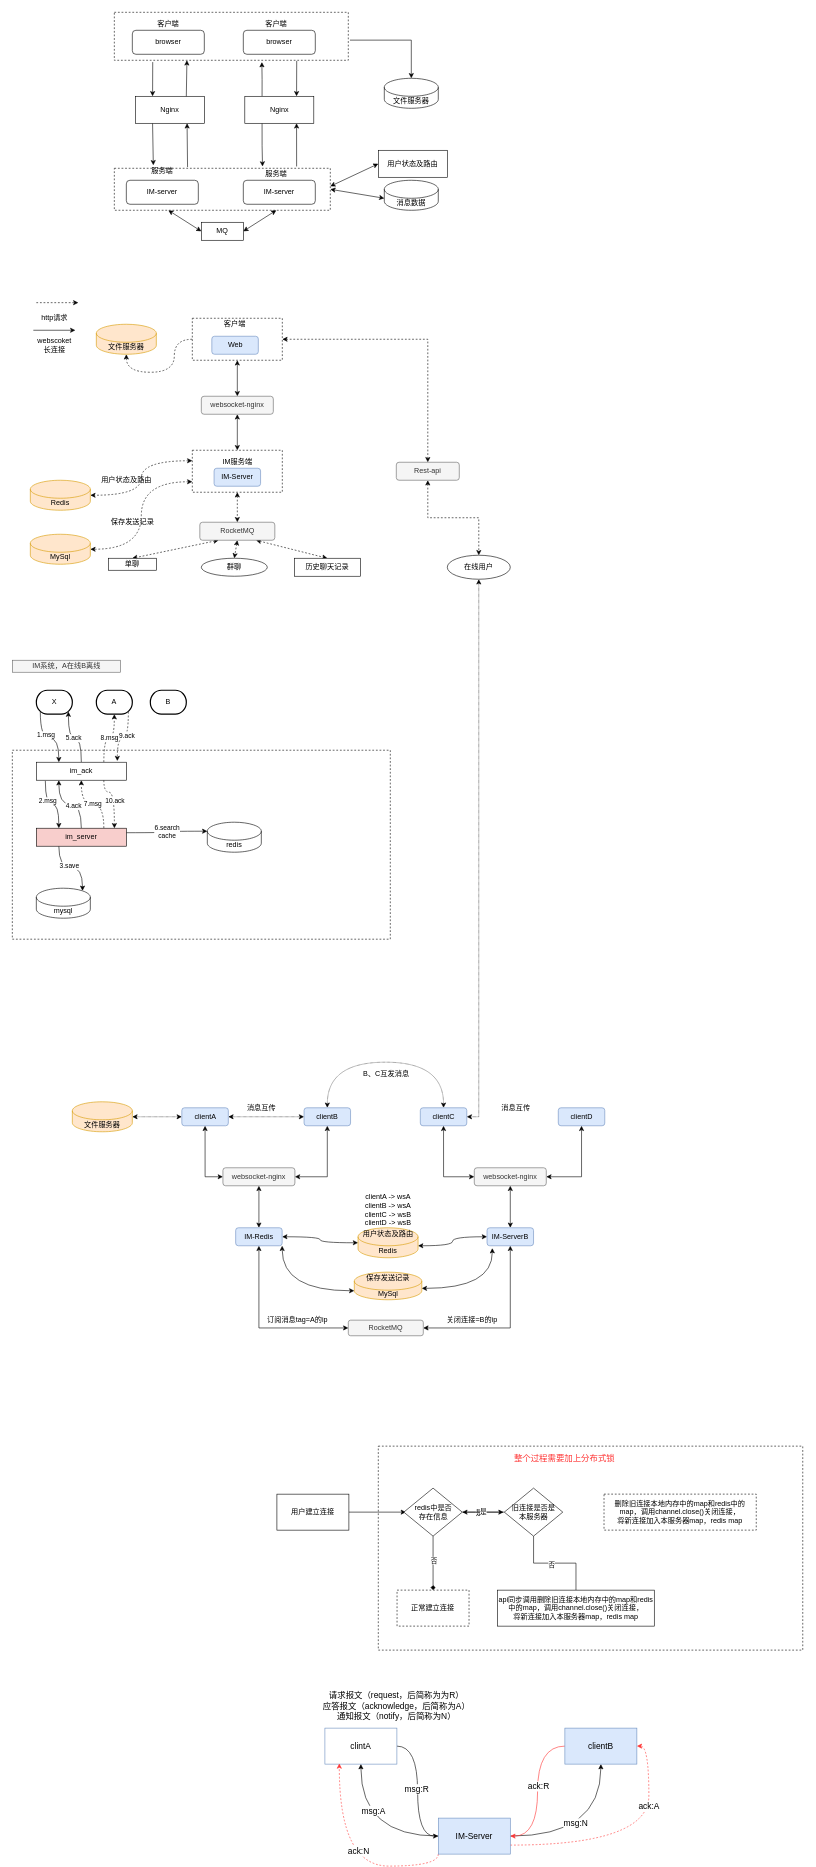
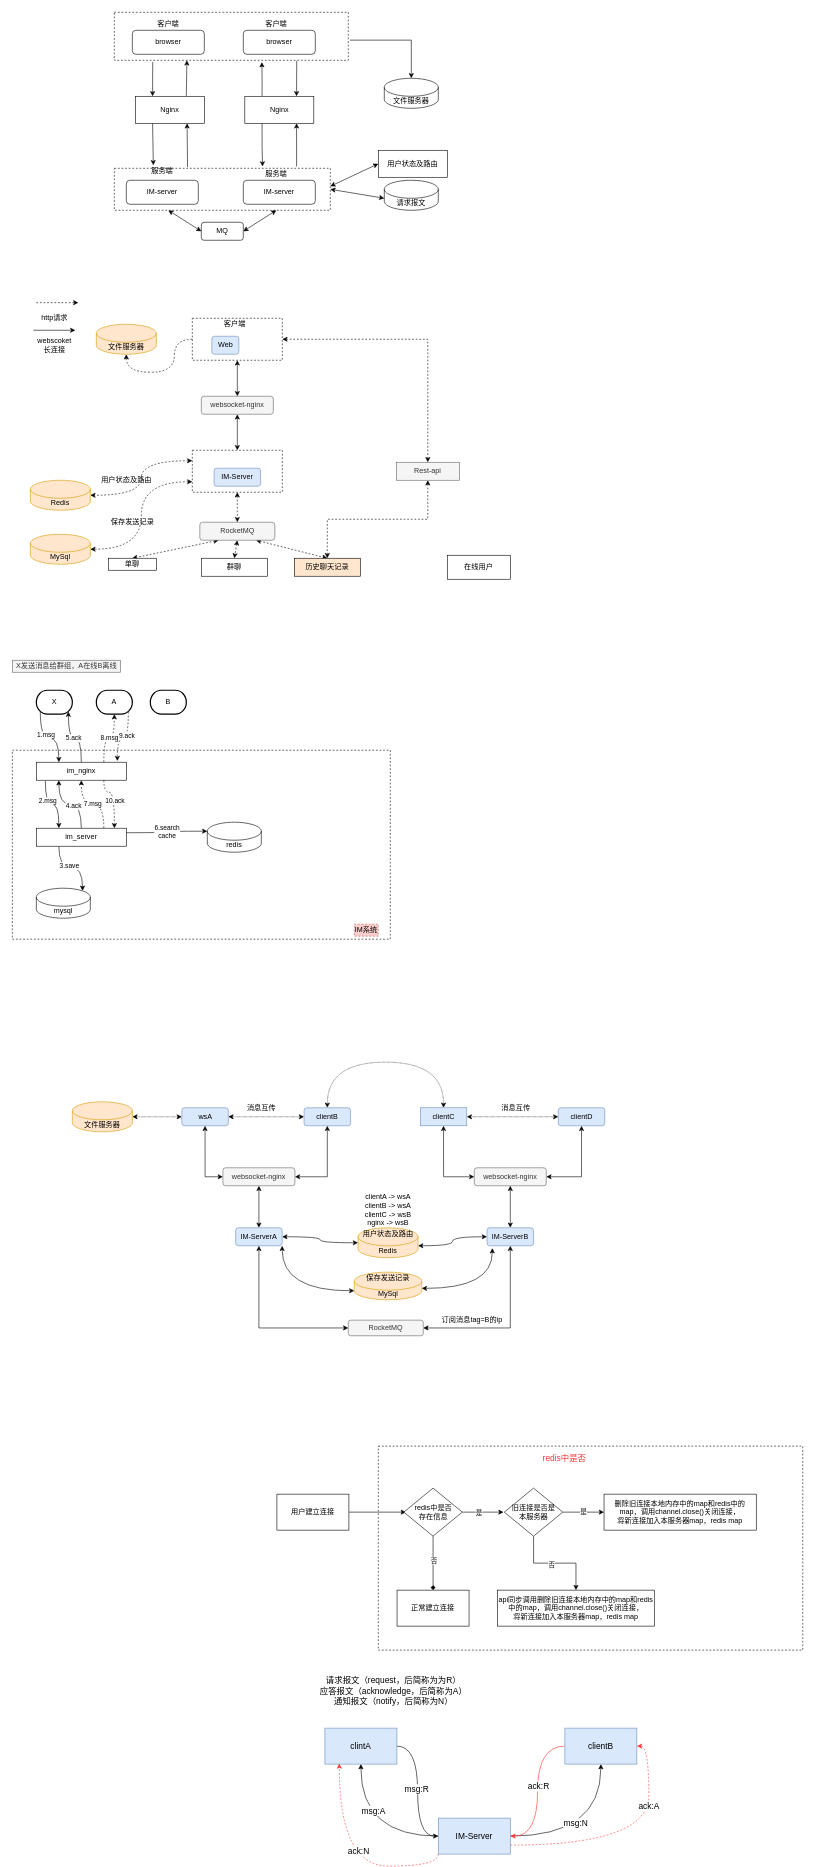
node "消息数据": label "消息数据" -> "请求报文"
node "MQ": shape rectangle -> rounded rectangle
node "Web": size 47x18 -> 27x18
node "IM服务端": removed
node "Rest-api": shape rounded rectangle -> rectangle
edge "Rest-api" -- "在线用户": now "Rest-api" -- "历史聊天记录"
node "群聊": shape ellipse -> rectangle
node "历史聊天记录": fillcolor #ffffff -> #ffe6cc
node "在线用户": shape ellipse -> rectangle
edge "在线用户" -- "clientC": now "clientD" -- "clientC"
node "IM系统，A在线B离线": label "IM系统，A在线B离线" -> "X发送消息给群组，A在线B离线"
node "im_ack": label "im_ack" -> "im_nginx"
node "im_server": fillcolor #f8cecc -> #ffffff
node "IM系统": added
node "B、C互发消息": removed
node "clientA": label "clientA" -> "wsA"
node "clientC": shape rounded rectangle -> rectangle
node "clientA -> wsA clientB -> wsA clientC -> wsB clientD -> wsB": label "clientA -> wsA clientB -> wsA clientC -> wsB clientD -> wsB" -> "clientA -> wsA clientB -> wsA clientC -> wsB nginx -> wsB"
node "IM-Redis": label "IM-Redis" -> "IM-ServerA"
node "订阅消息tag=A的ip": removed
node "关闭连接=B的ip": label "关闭连接=B的ip" -> "订阅消息tag=B的ip"
node "整个过程需要加上分布式锁": label "整个过程需要加上分布式锁" -> "redis中是否"
edge "旧连接是否是 本服务器" -> "redis中是否 存在信息": now "旧连接是否是 本服务器" -> "删除旧连接本地内存中的map和redis中的map，调用channel.close()关闭连接， 将新连接加入本服务器map，redis map"
node "删除旧连接本地内存中的map和redis中的map，调用channel.close()关闭连接， 将新连接加入本服务器map，redis map": style dashed -> solid
edge "旧连接是否是 本服务器" -- "api同步调用删除旧连接本地内存中的map和redis中的map，调用channel.close()关闭连接， 将新连接加入本服务器map，redis map": arrowhead none -> classic
node "正常建立连接": style dashed -> solid
node "请求报文（request，后简称为为R） 应答报文（acknowledge，后简称为A） 通知报文（notify，后简称为N）": moved (396, 1706) -> (393, 1691)
node "clintA": fillcolor #ffffff -> #dae8fc
